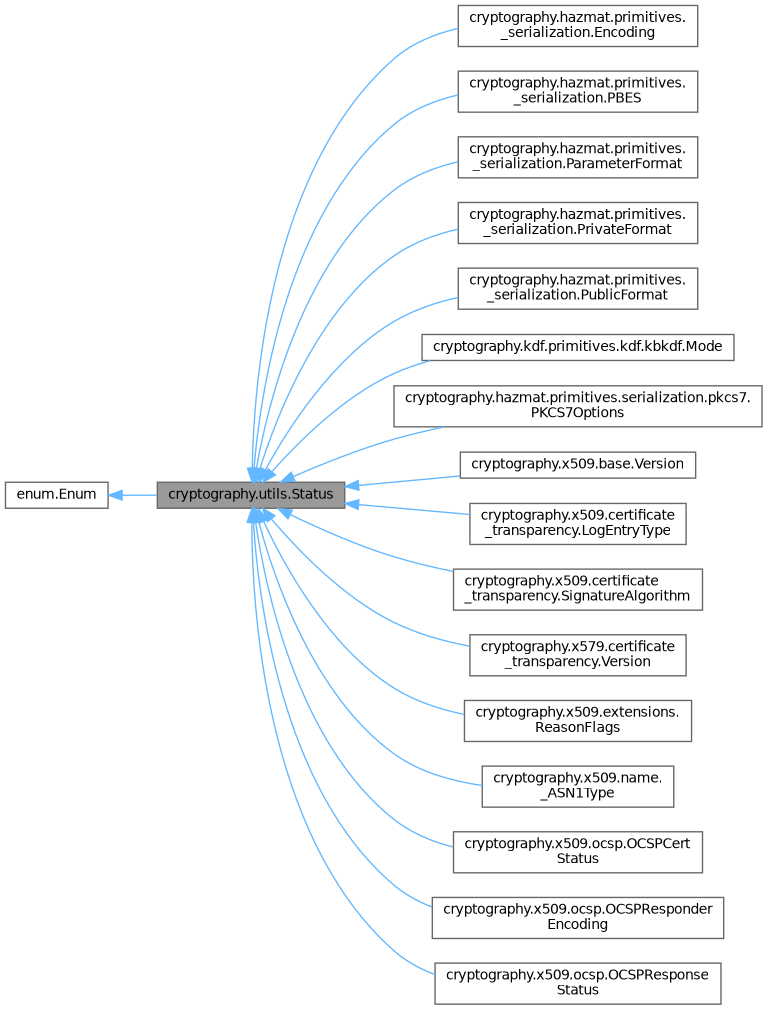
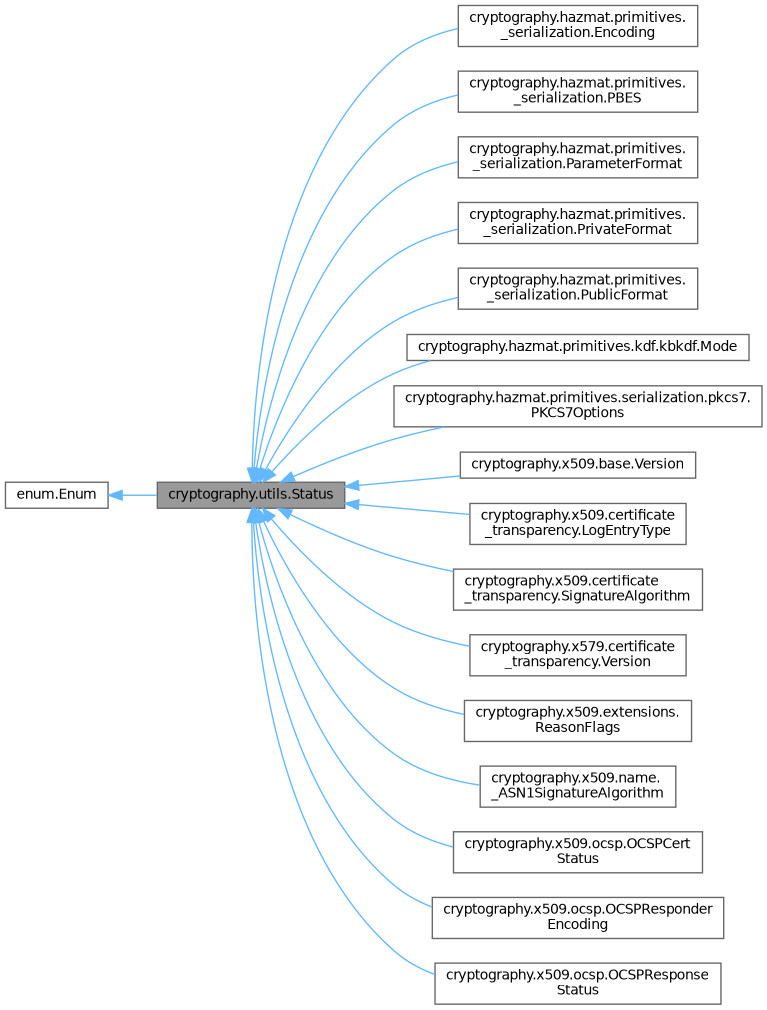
node "cryptography.kdf.primitives.kdf.kbkdf.Mode": label "cryptography.kdf.primitives.kdf.kbkdf.Mode" -> "cryptography.hazmat.primitives.kdf.kbkdf.Mode"
node "cryptography.x509.name. _ASN1Type": label "cryptography.x509.name. _ASN1Type" -> "cryptography.x509.name. _ASN1SignatureAlgorithm"
